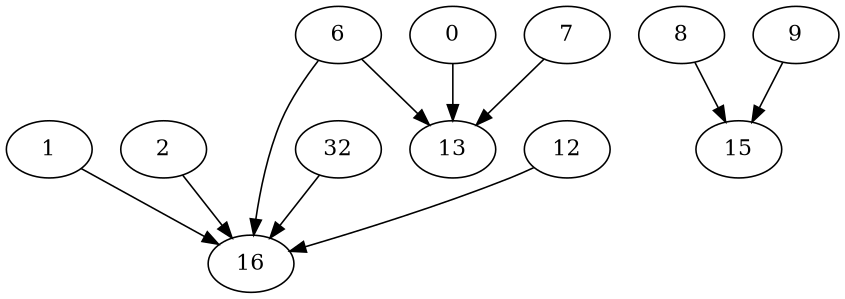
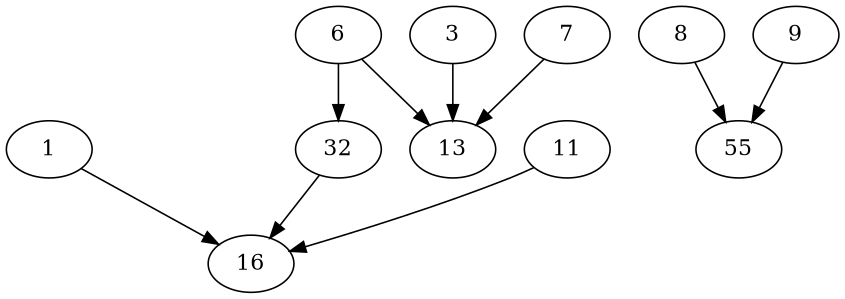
node "0": label "0" -> "3"
edge "6" -> "16": now "6" -> "32"
node "2": removed
node "12": label "12" -> "11"
node "15": label "15" -> "55"
